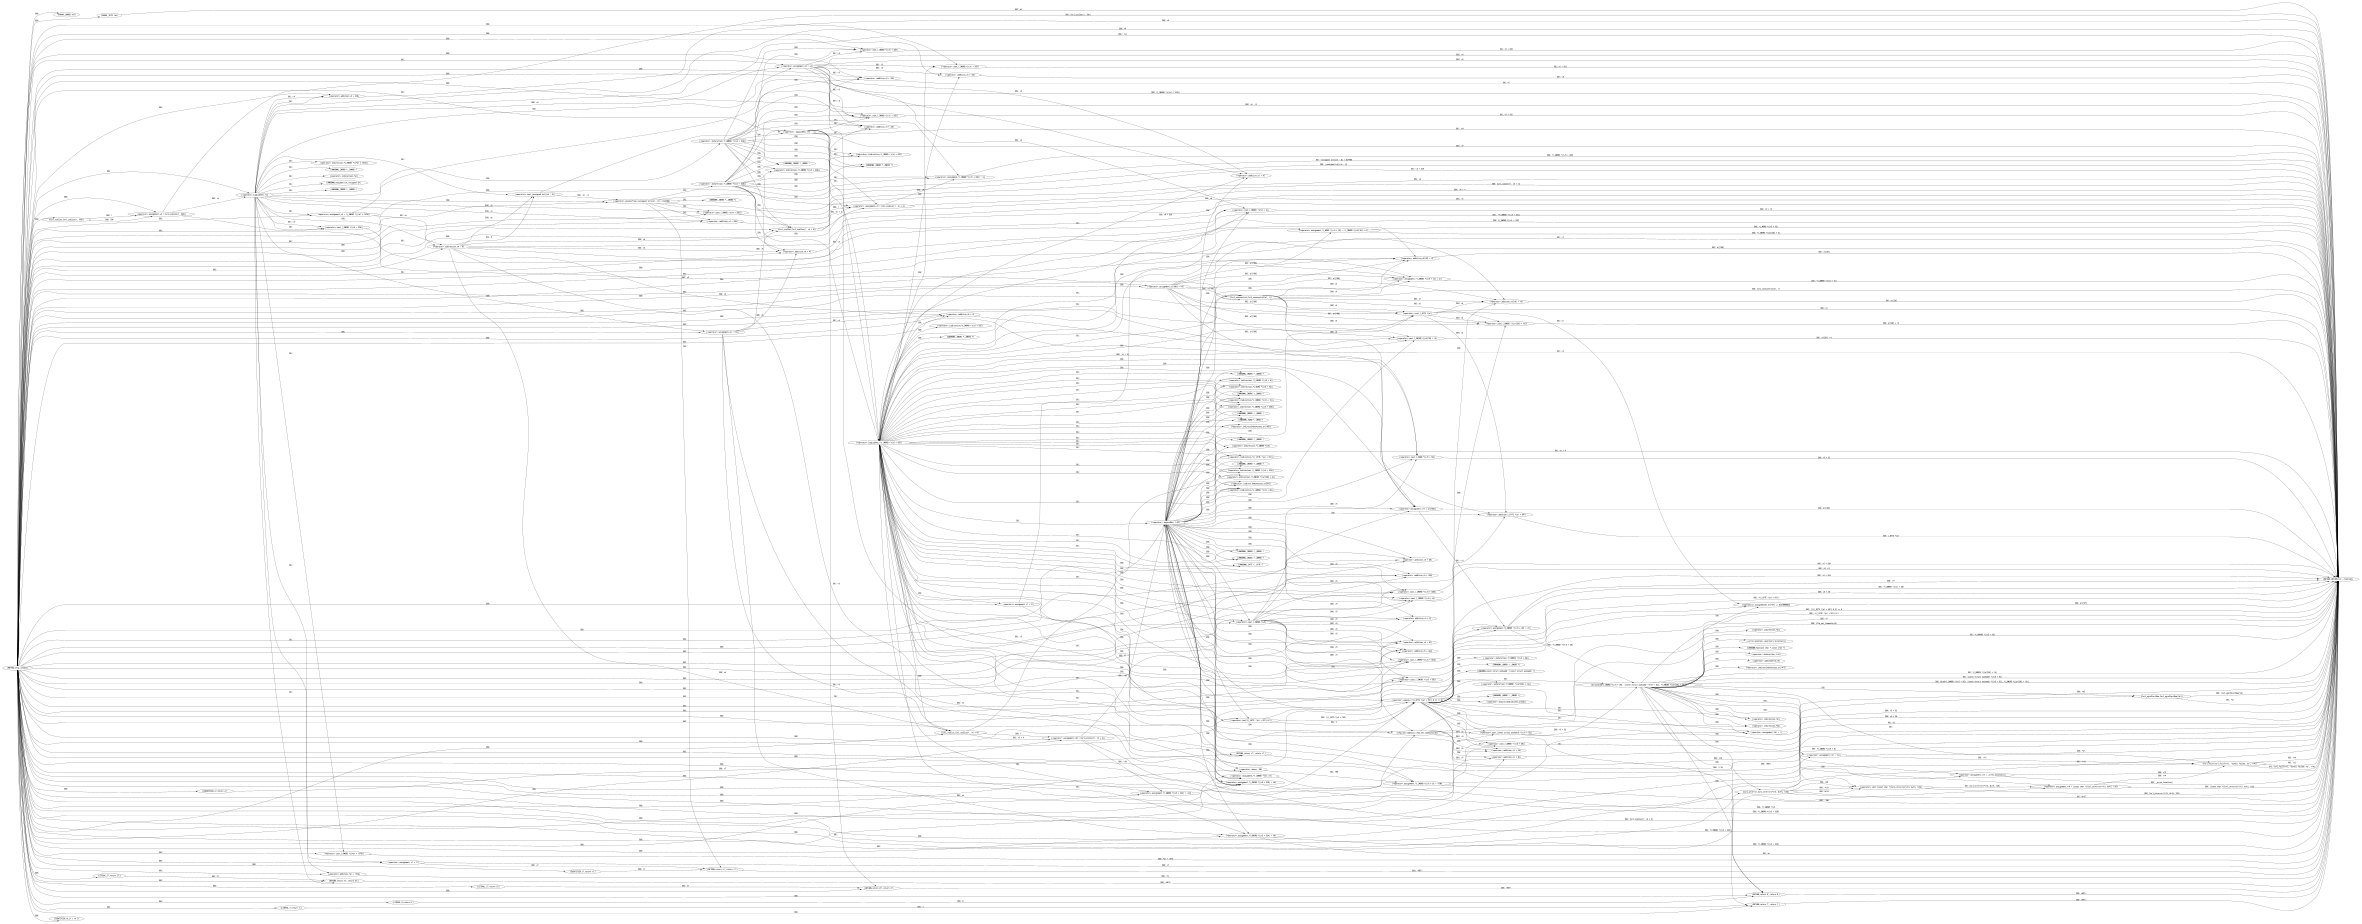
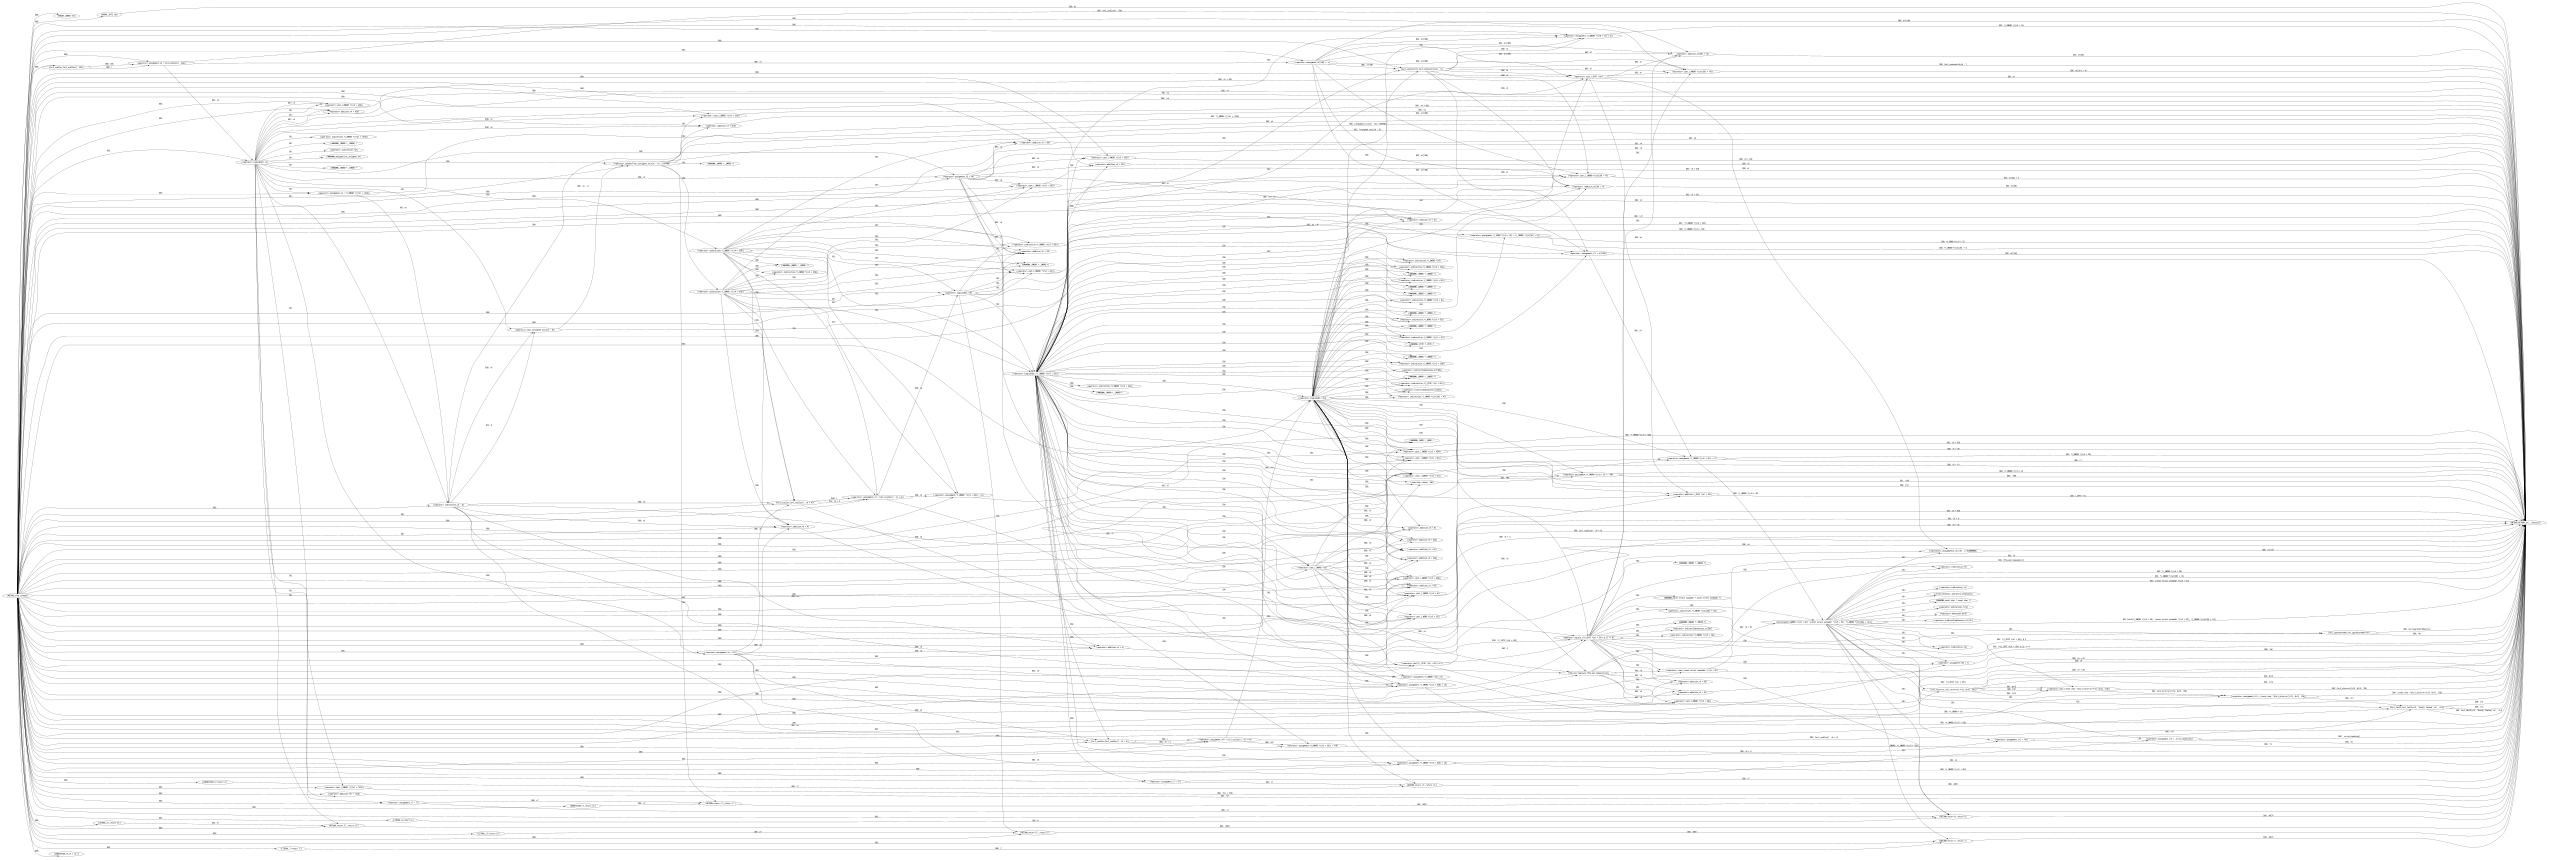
edge "(<operator>.assignment,v9 = Curl_ccalloc(1, v6 + 4))" -> "(<operator>.logicalNot,!v9)": added, label "DDG: v9"
edge "(<operator>.logicalNot,!v10)" -> "(<operator>.cast,(_DWORD *)v5)": removed, label "CDG:"
node "(UNKNOWN,fastcall char *,const char *)": label "(UNKNOWN,fastcall char *,const char *)" -> "(UNKNOWN,const char *,const char *)"
edge "(<operator>.assignment,*(_DWORD *)(v5 + 332) = v10)" -> "(METHOD_RETURN,int __fastcall)": label "DDG: *(_DWORD *)(v5 + 332)" -> "DWORD: *(_DWORD *)(v5 + 332)"
